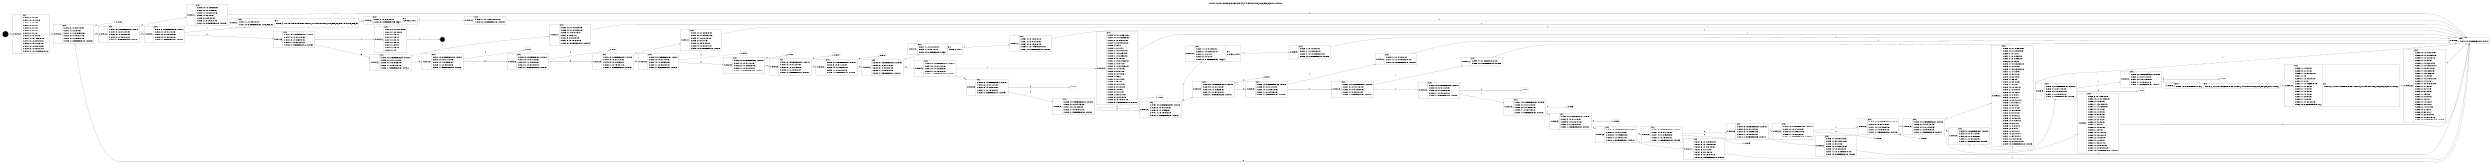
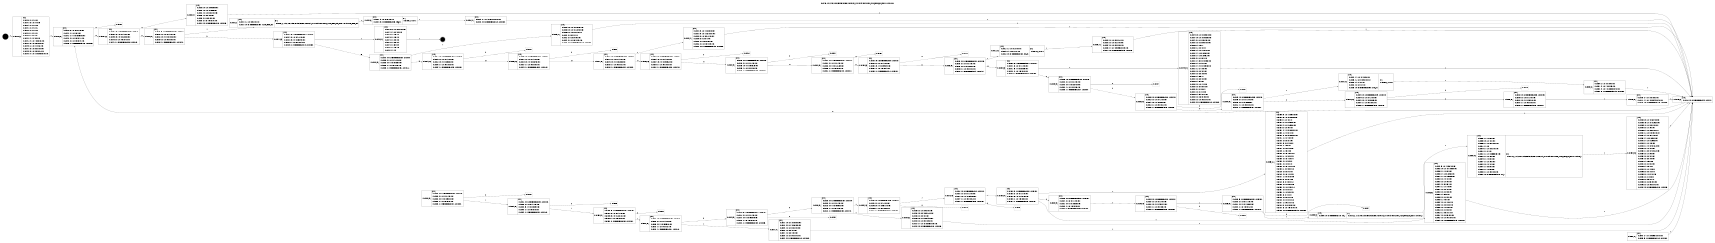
node "0x4019a2 [25]": removed
